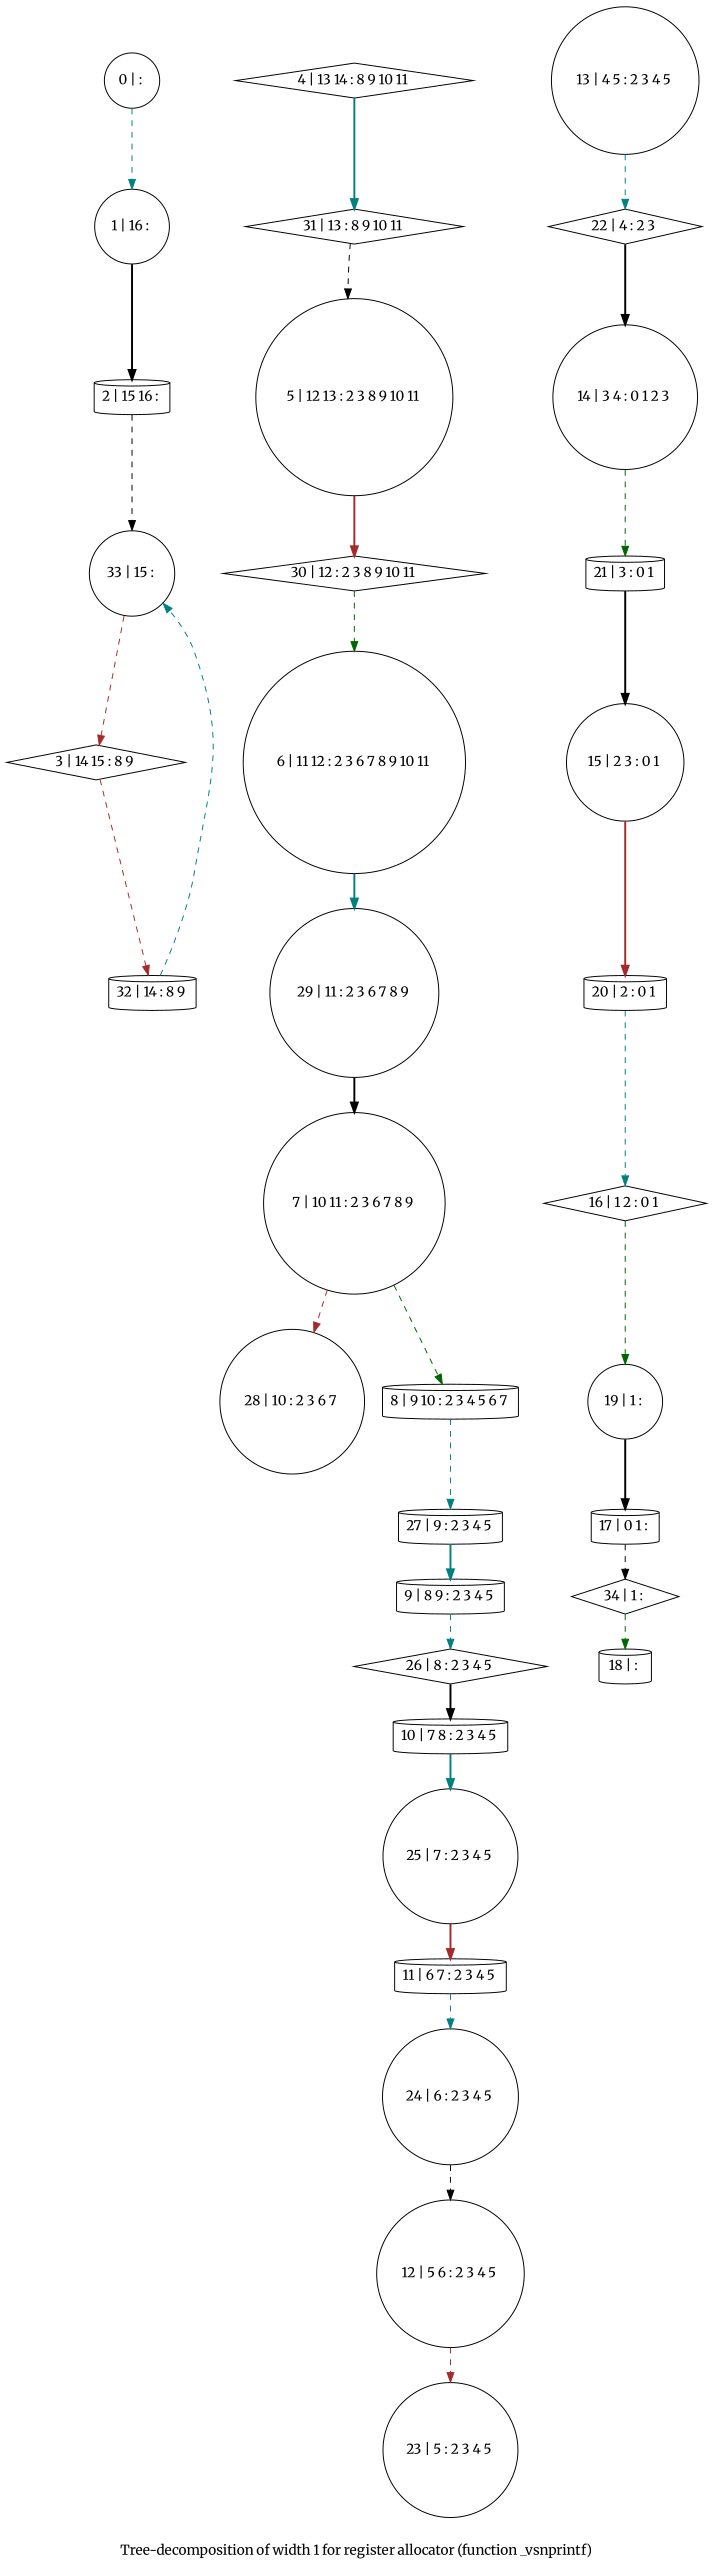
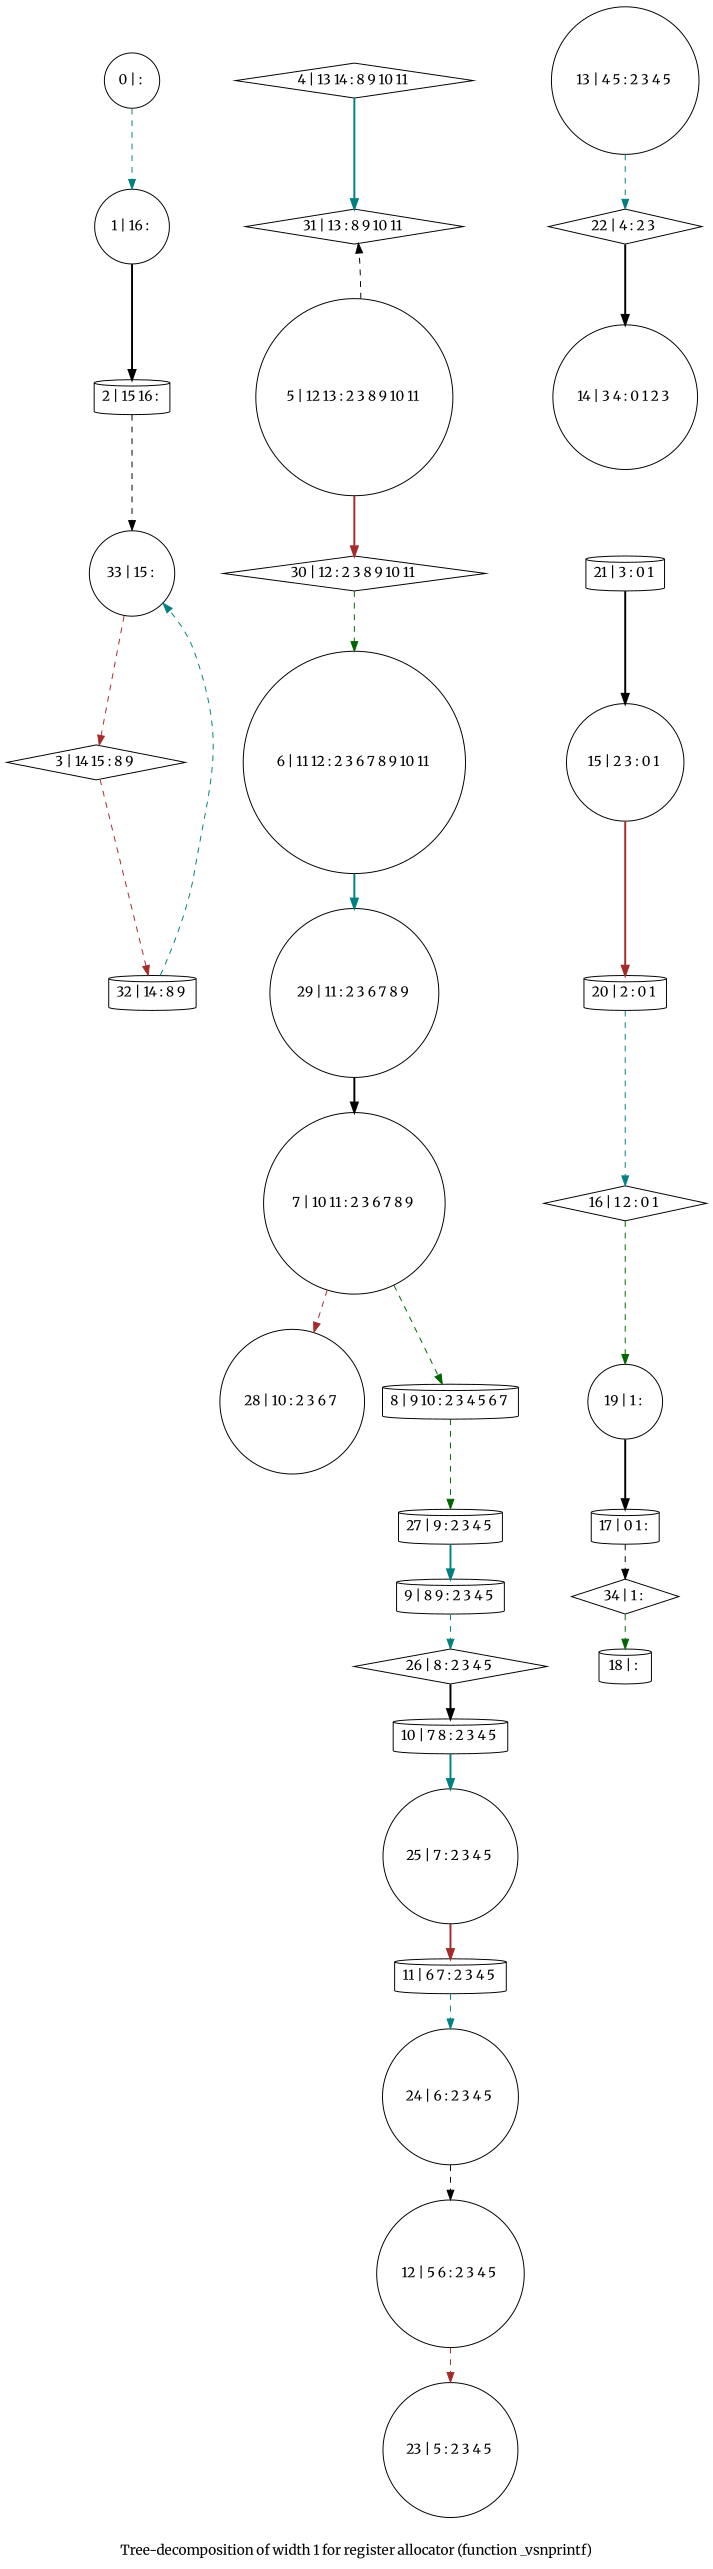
edge "31 | 13 : 8 9 10 11" -> "5 | 12 13 : 2 3 8 9 10 11": reversed
edge "14 | 3 4 : 0 1 2 3" -> "21 | 3 : 0 1": removed
edge "8 | 9 10 : 2 3 4 5 6 7" -> "27 | 9 : 2 3 4 5": color teal -> darkgreen
